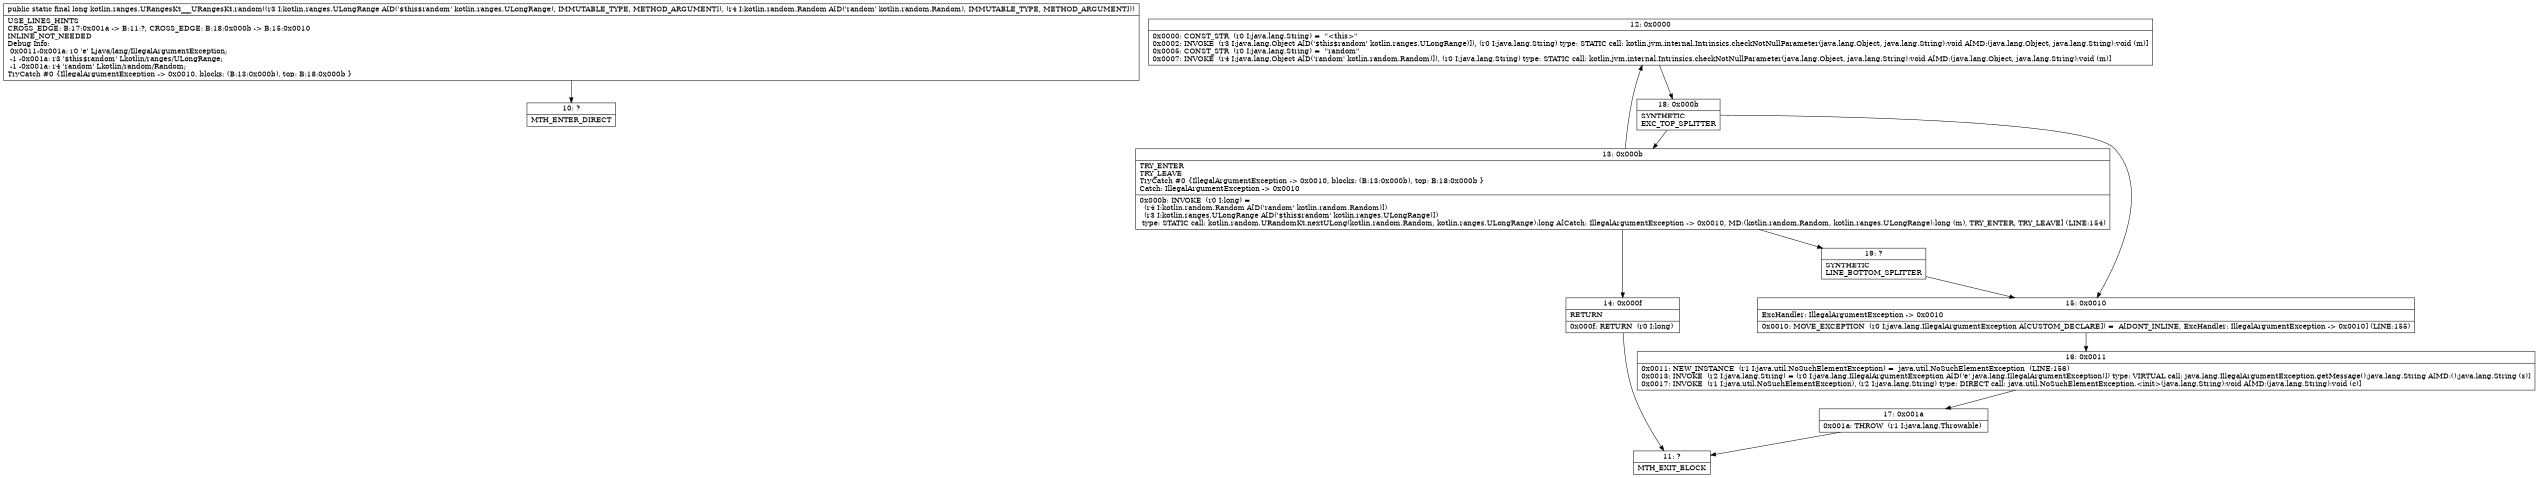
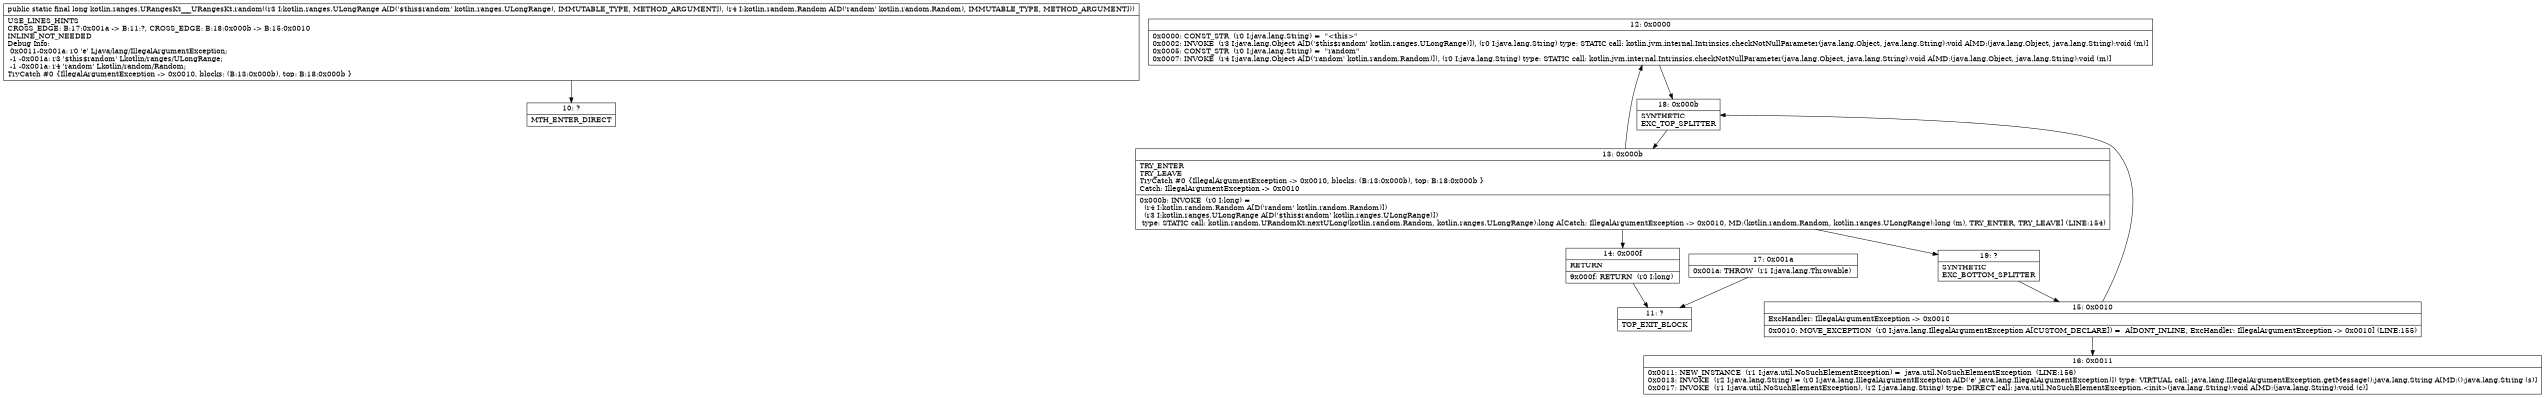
edge "18: 0x000b" -> "15: 0x0010": reversed
node "19: ?": text "LINE_BOTTOM_SPLITTER" -> "EXC_BOTTOM_SPLITTER"
node "14: 0x000f": text "0x000f: RETURN  (r0 I:long)" -> "9x000f: RETURN  (r0 I:long)"
edge "16: 0x0011" -> "17: 0x001a": removed
node "11: ?": text "MTH_EXIT_BLOCK" -> "TOP_EXIT_BLOCK"
